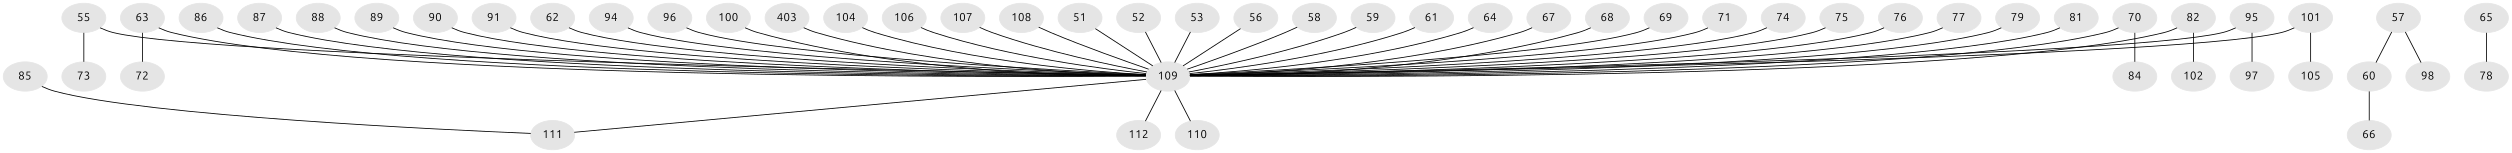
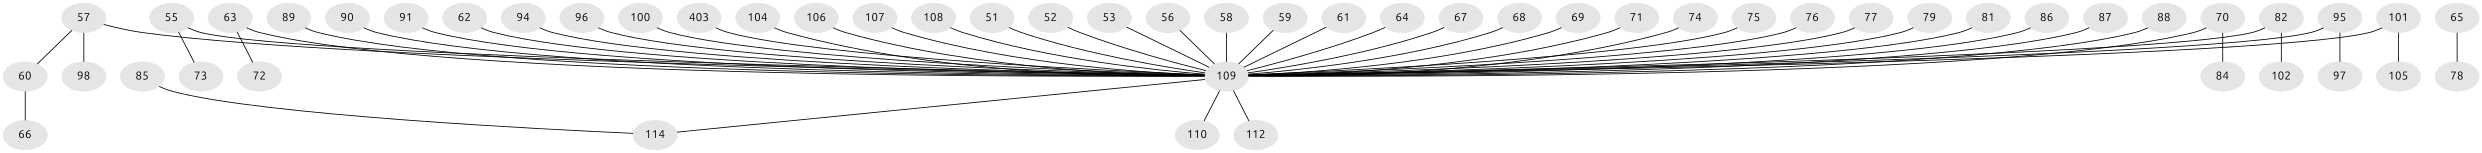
edge "57" -- "109": added
node "111": label "111" -> "114"
